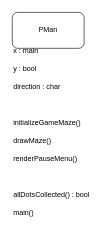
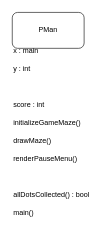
node "y : bool": label "y : bool" -> "y : int"
node "direction : char": removed
node "score : int": added
